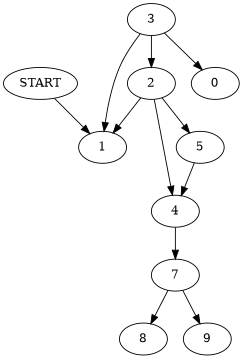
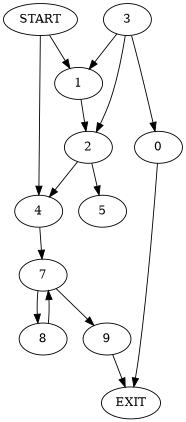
edge "2" -> "1": reversed
edge "5" -> "4": now "START" -> "4"
edge "8" -> "7": added
node "EXIT": added
